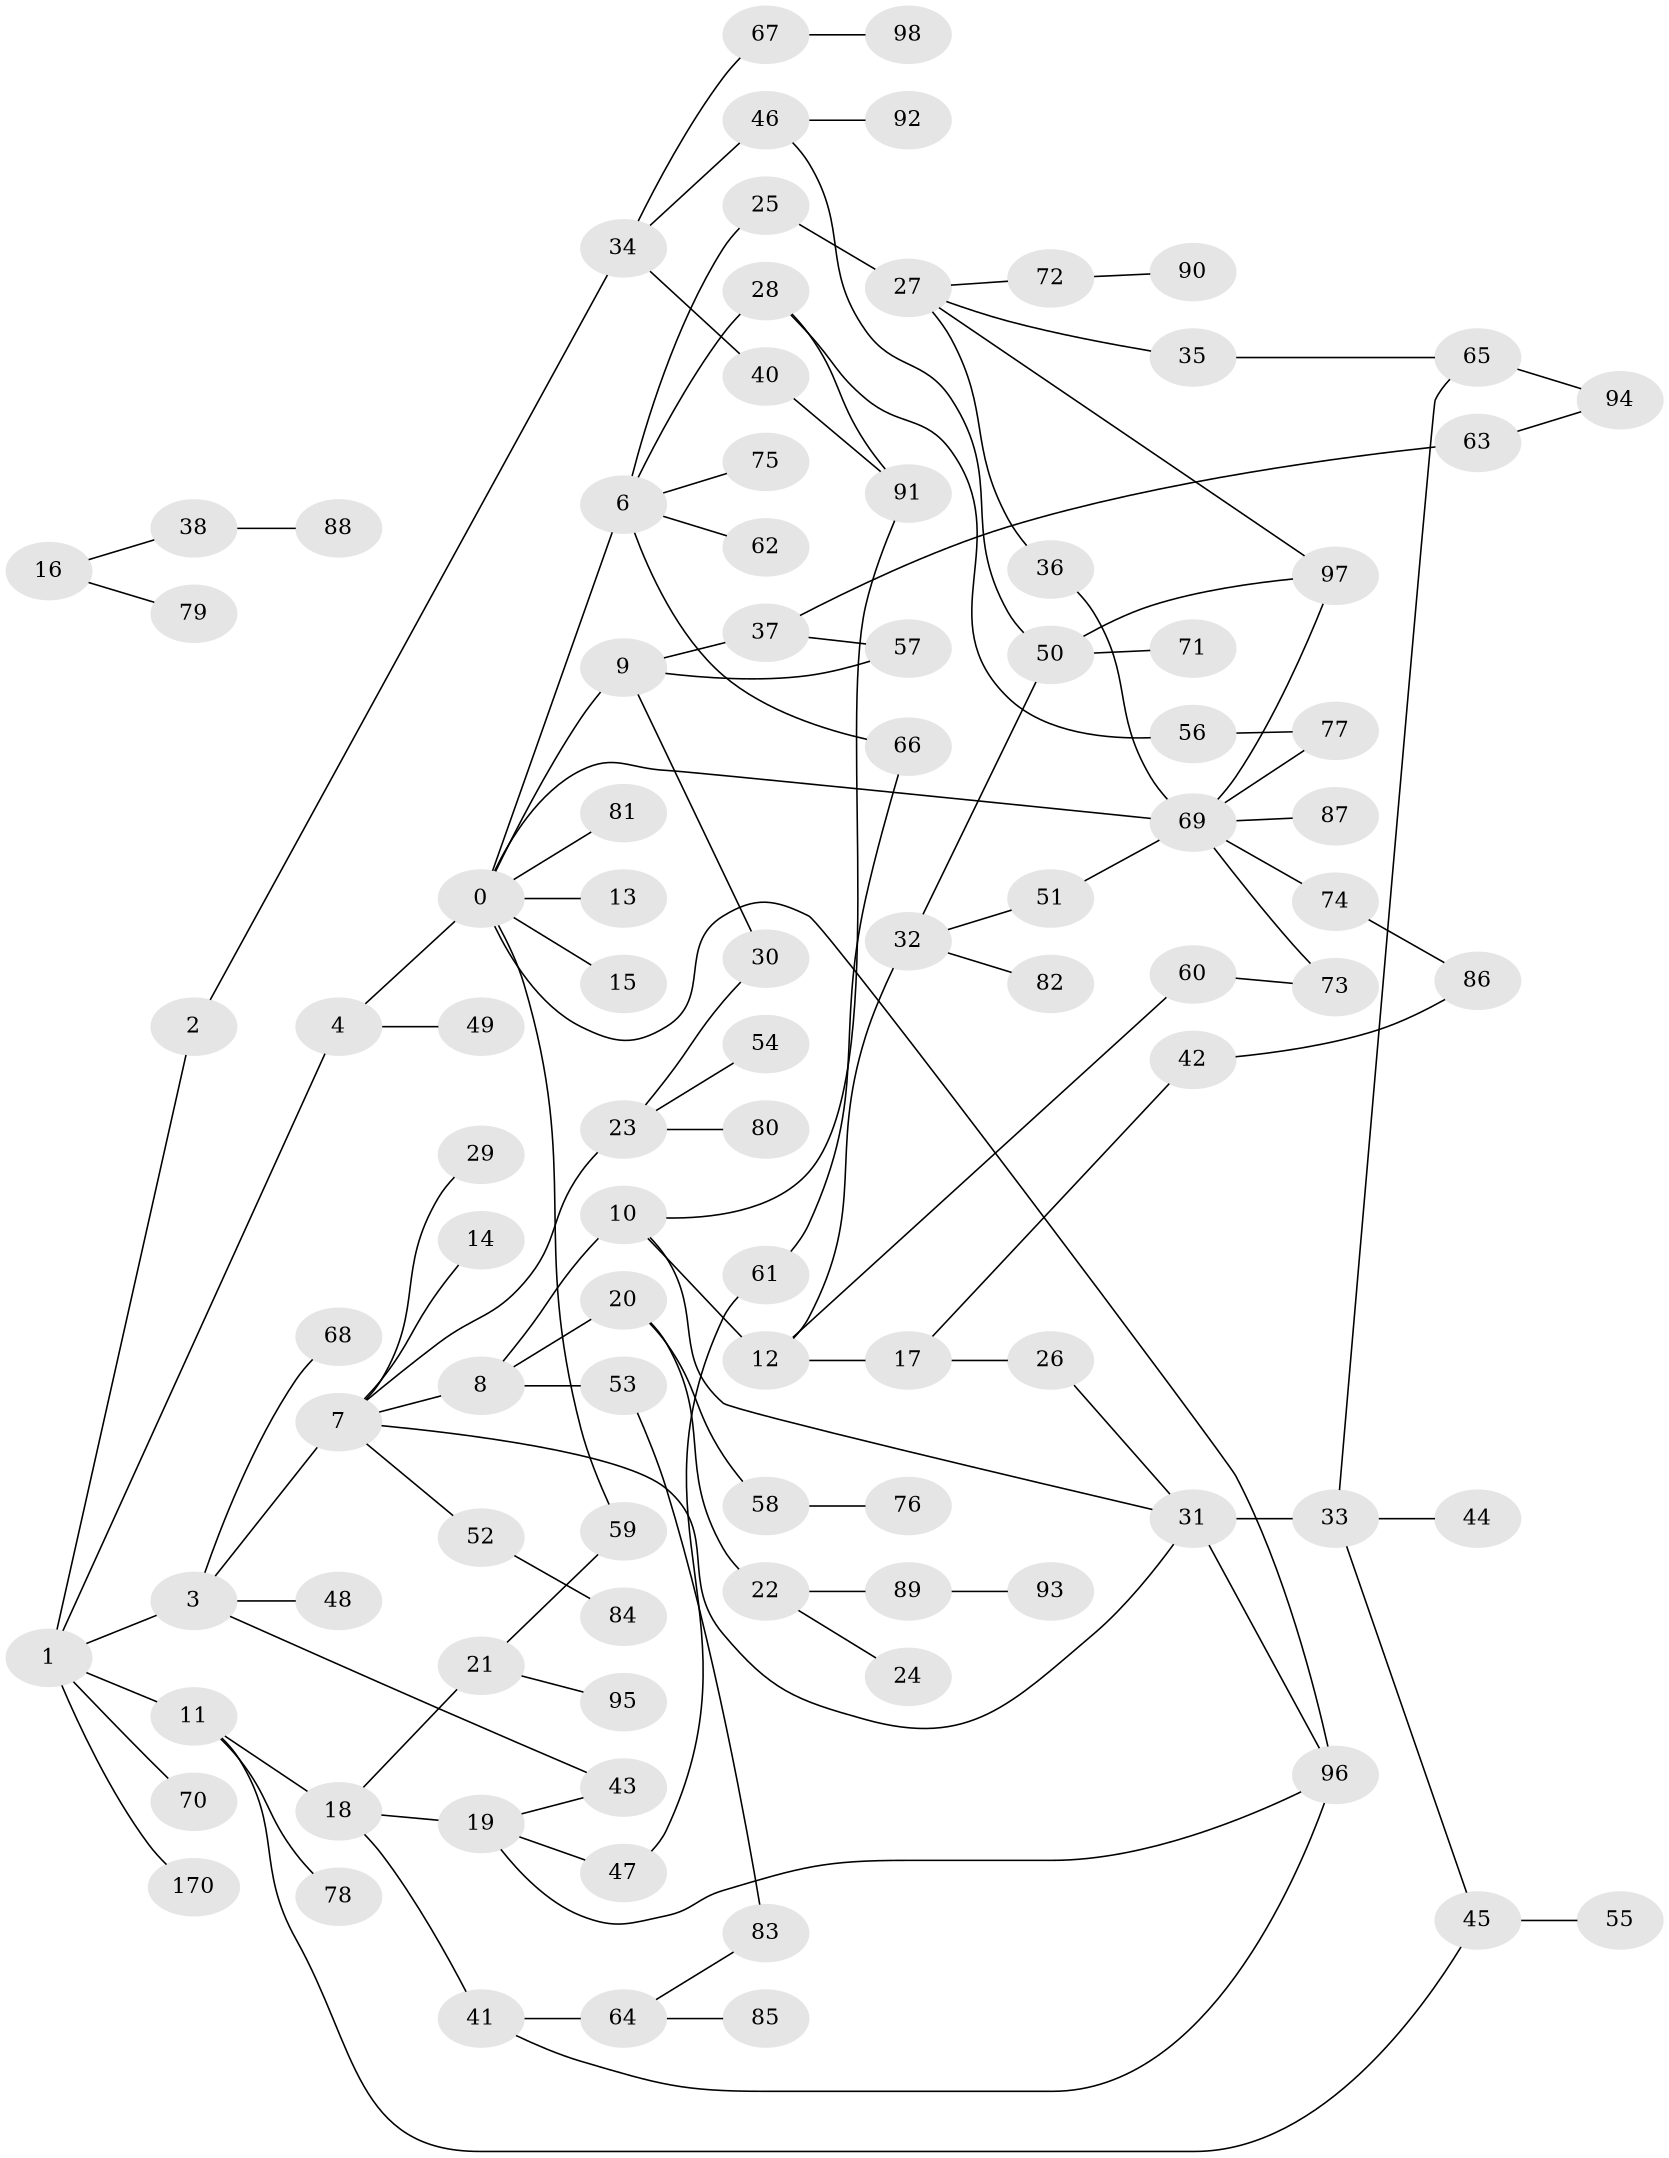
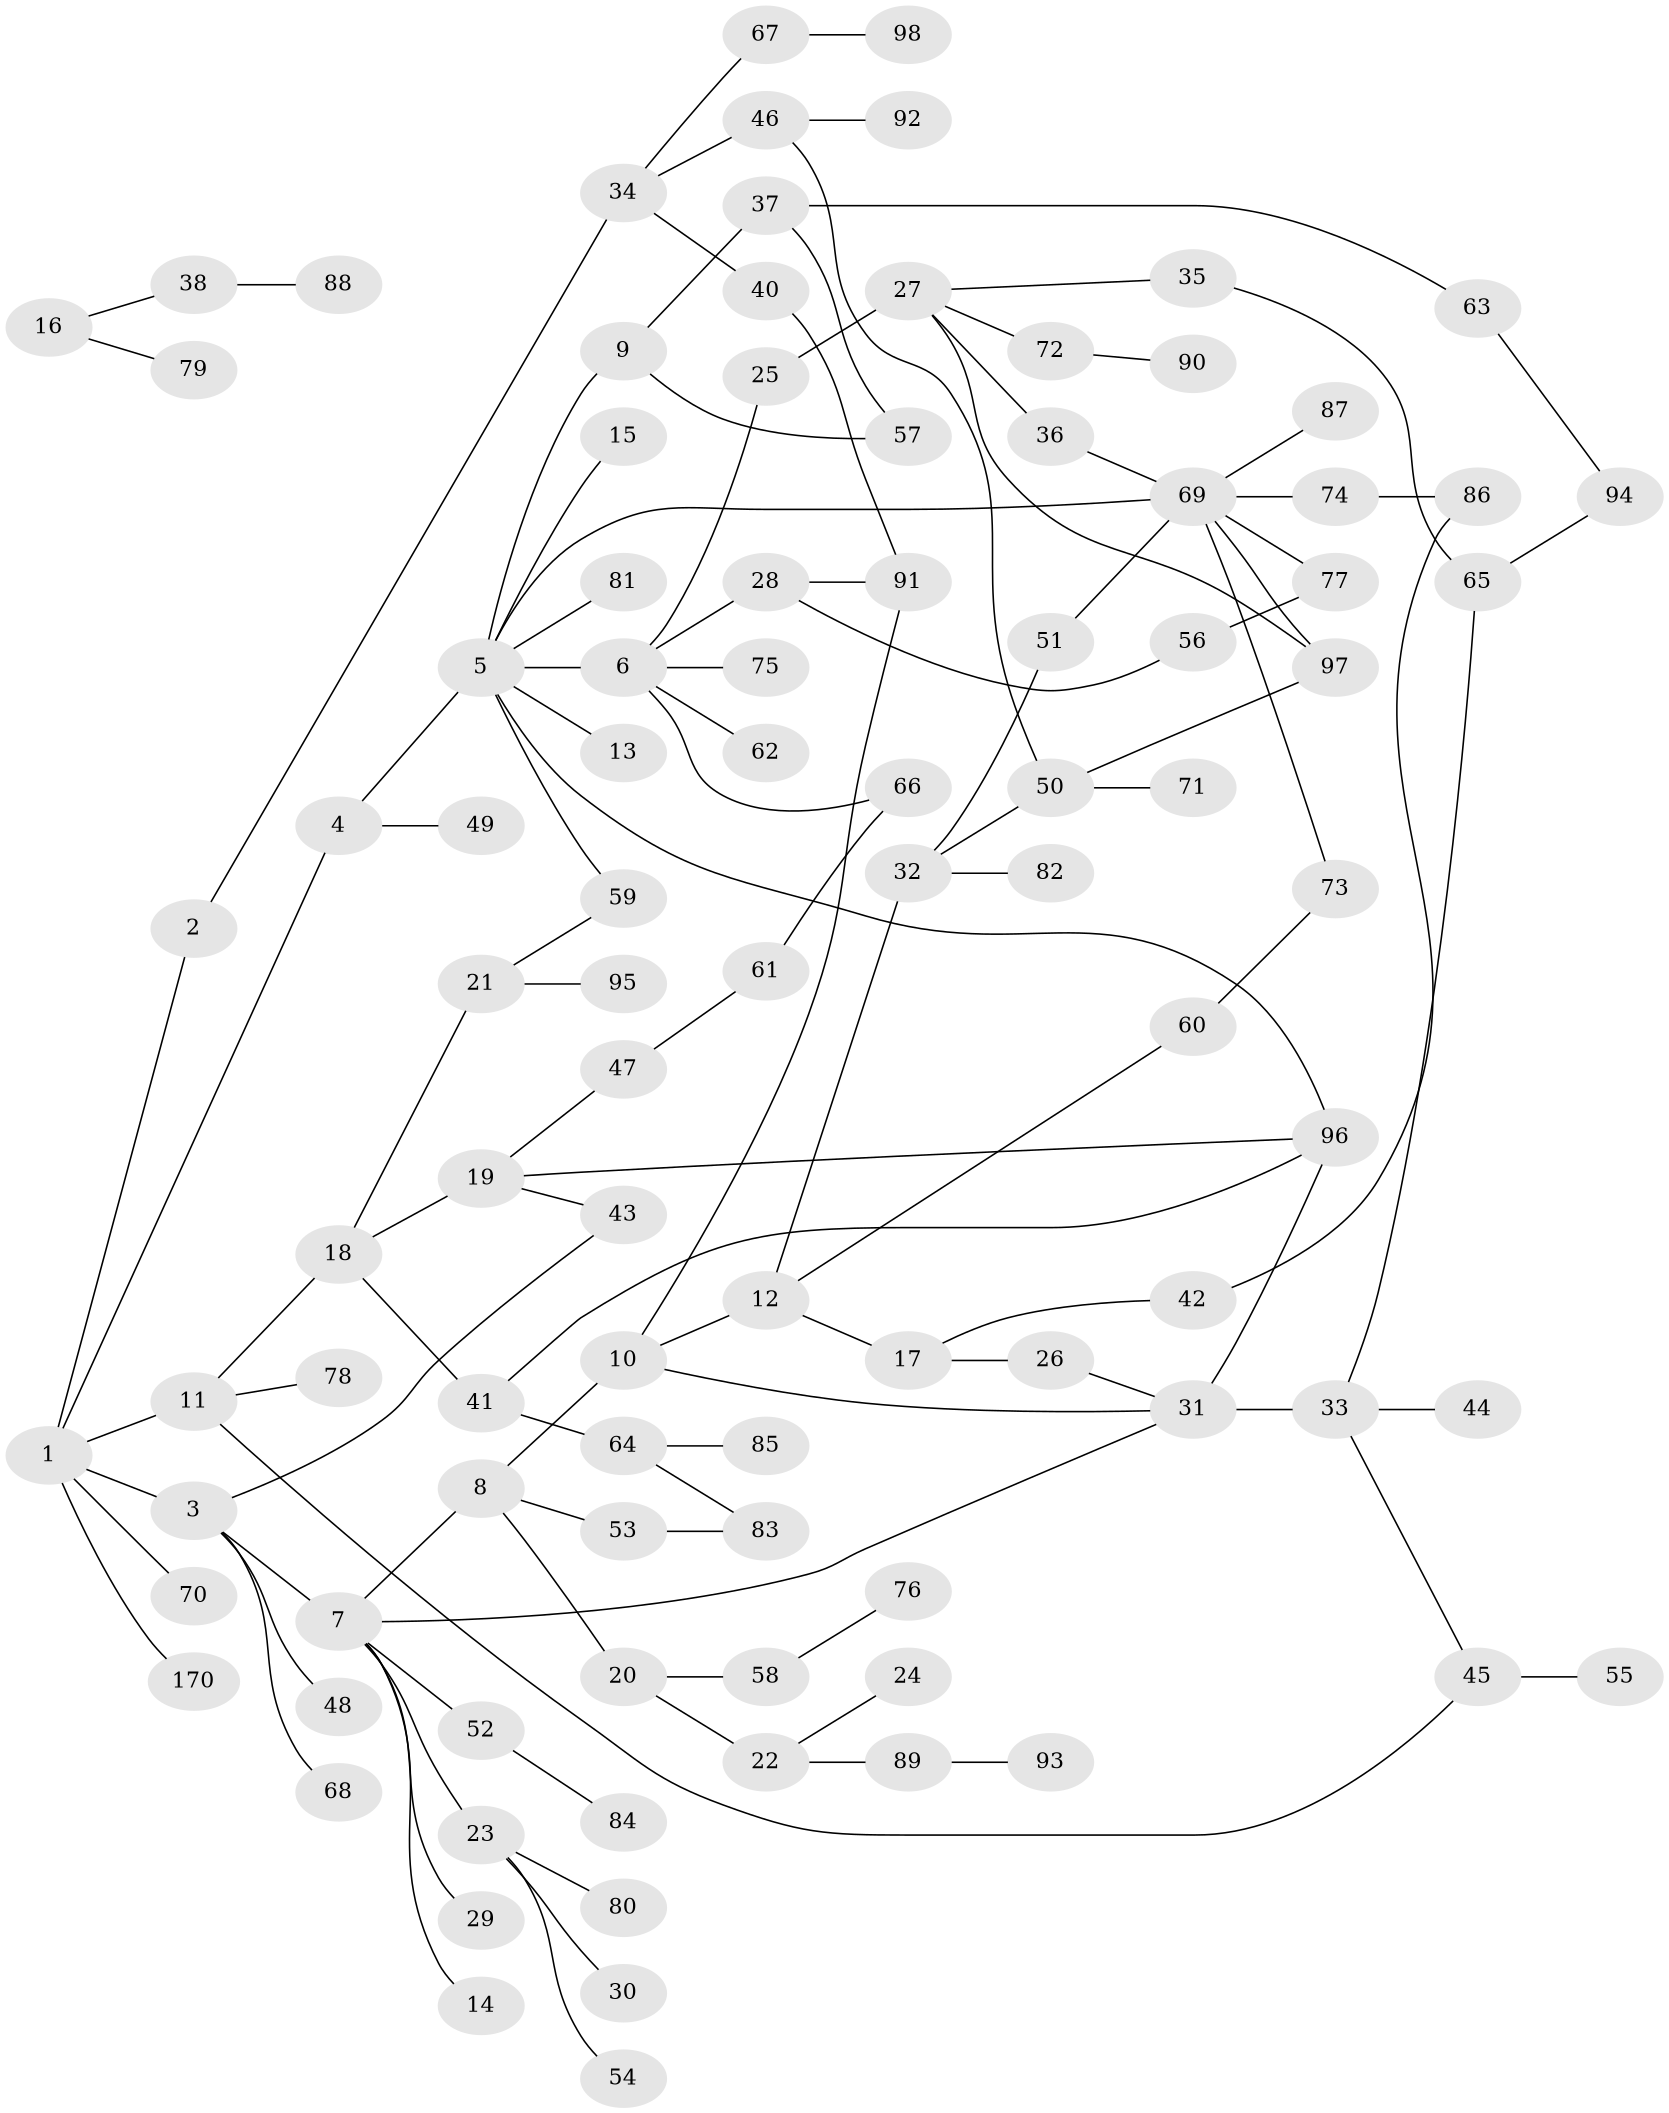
edge "9" -- "30": removed
node "0": label "0" -> "5"
